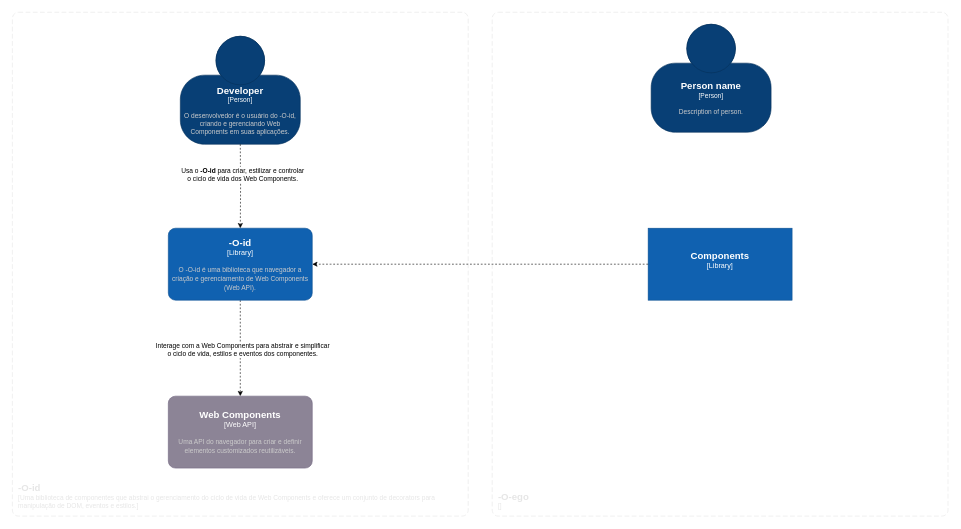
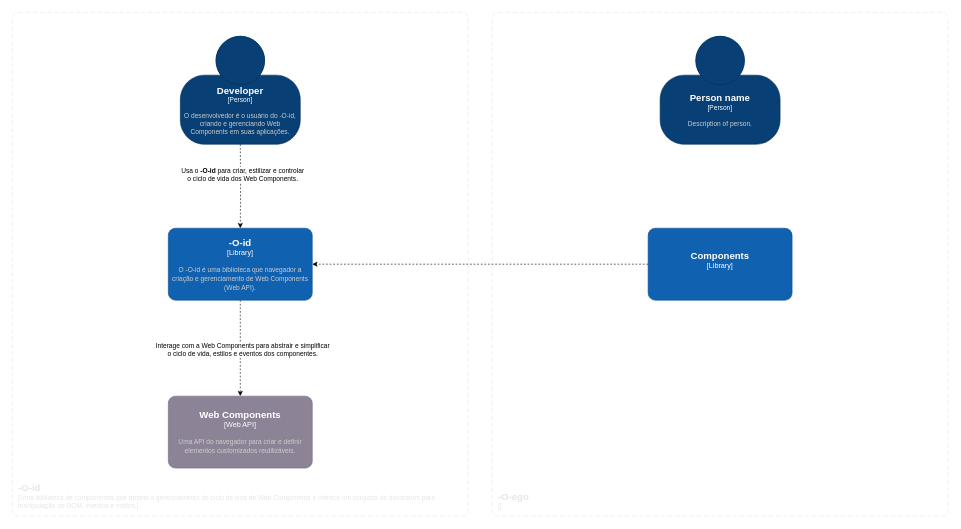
node "Person name [Person] Description of person.": moved (711, 78) -> (720, 90)
node "Components [Library]": shape rectangle -> rounded rectangle
